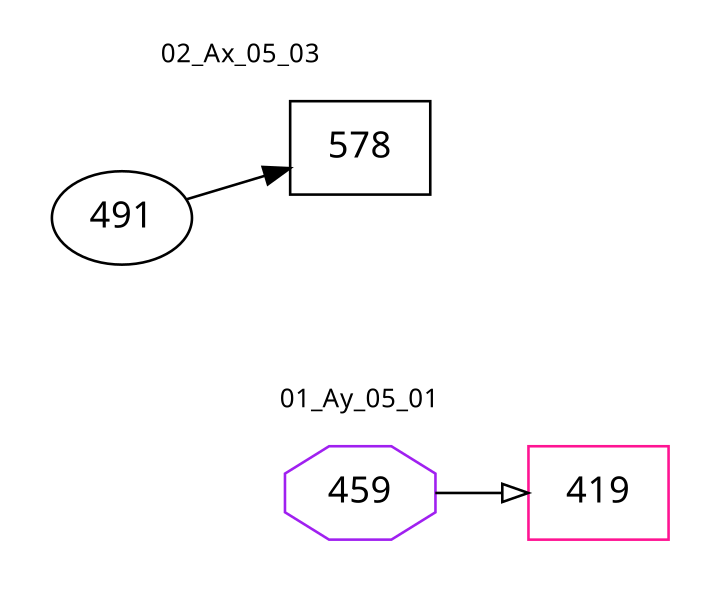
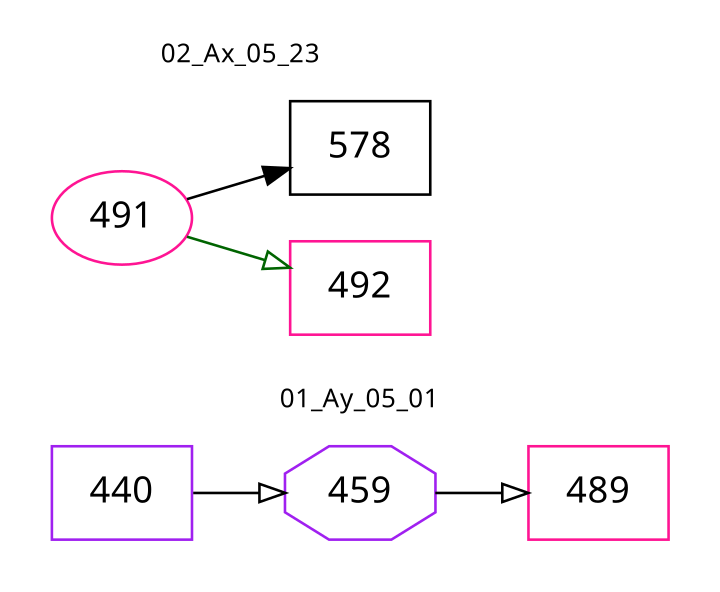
cluster "02_Ax_05_03": label "02_Ax_05_03" -> "02_Ax_05_23"
node "491": color black -> deeppink
node "492": added
node "440": added
node "419": label "419" -> "489"
